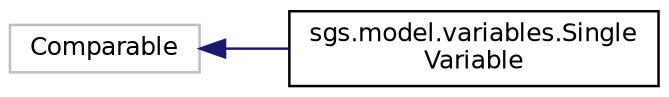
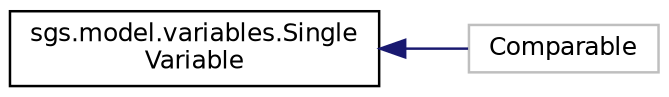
edge "sgs.model.variables.Single Variable" -> "Comparable": reversed
